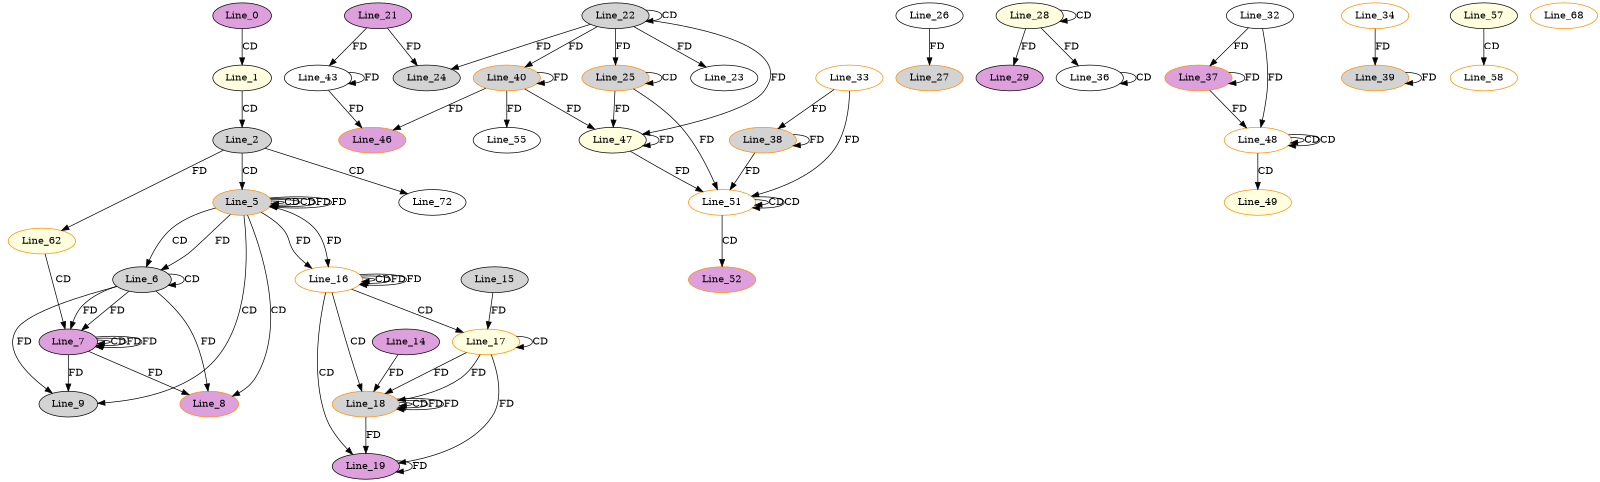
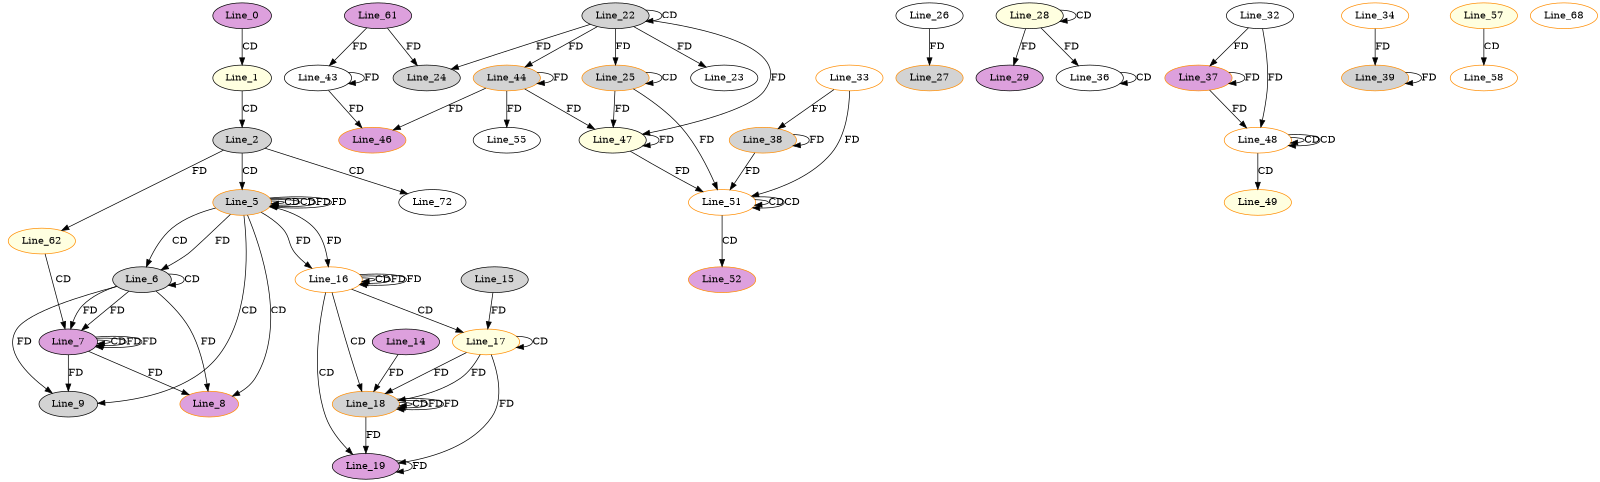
node "Line_21": label "Line_21" -> "Line_61"
node "Line_57": color black -> darkorange
node "Line_40": label "Line_40" -> "Line_44"
